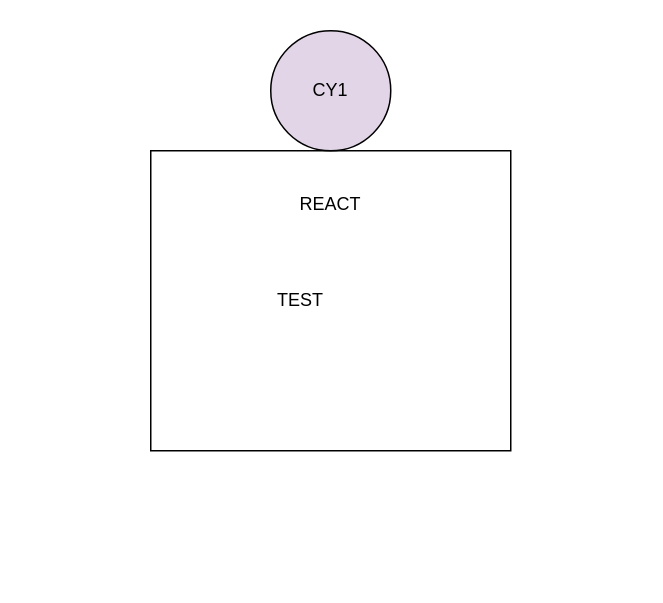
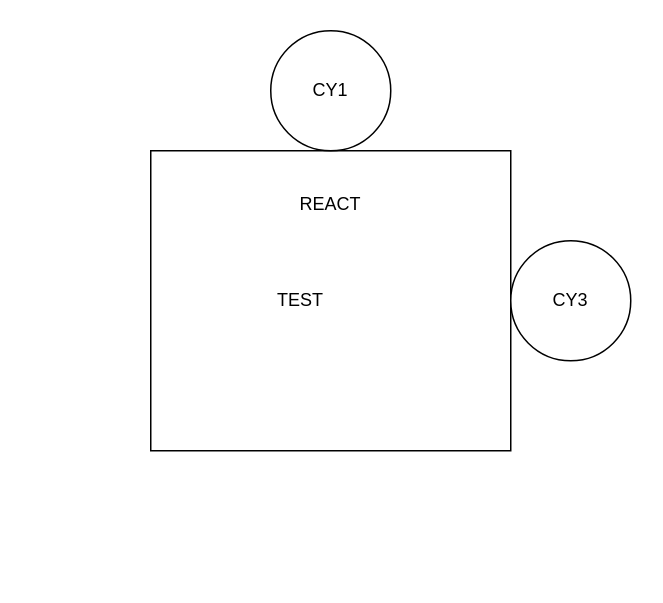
node "CY1": fillcolor #e1d5e7 -> #ffffff
node "CY3": added
